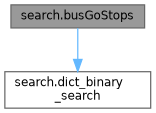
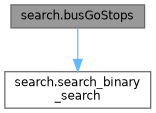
node "search.dict_binary _search": label "search.dict_binary _search" -> "search.search_binary _search"
